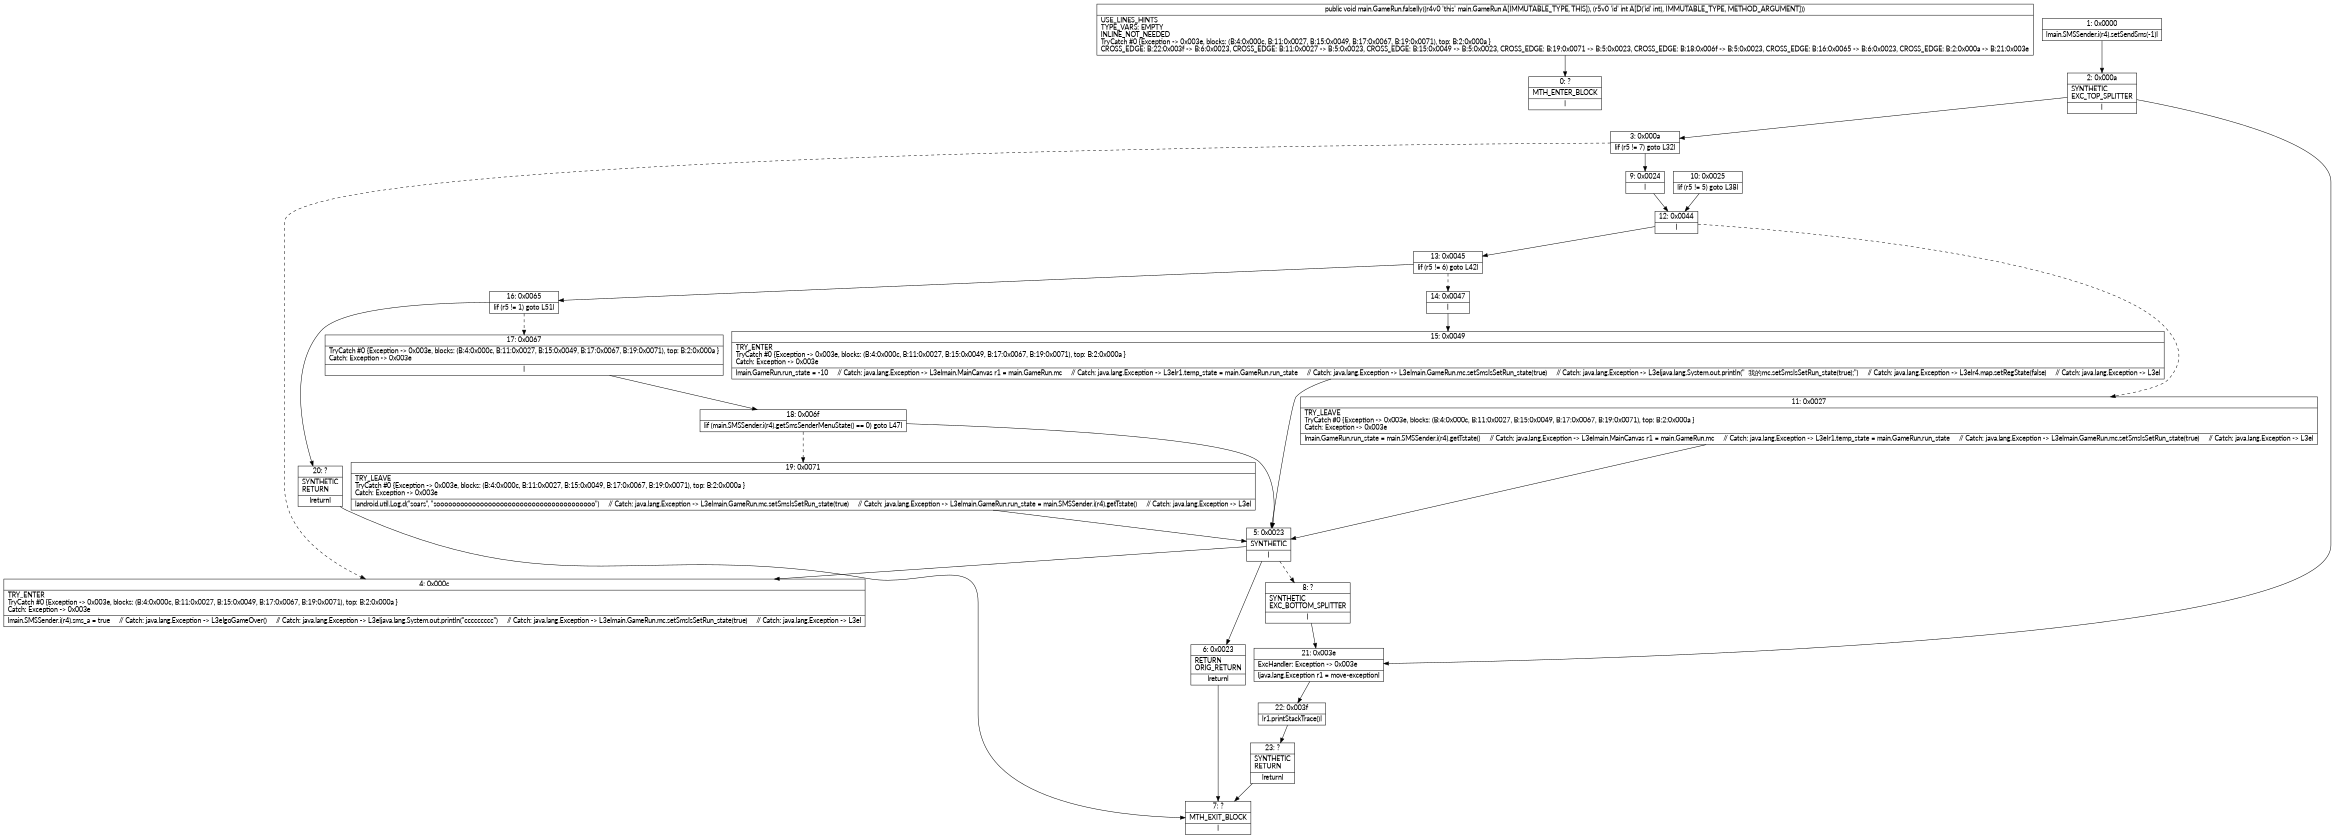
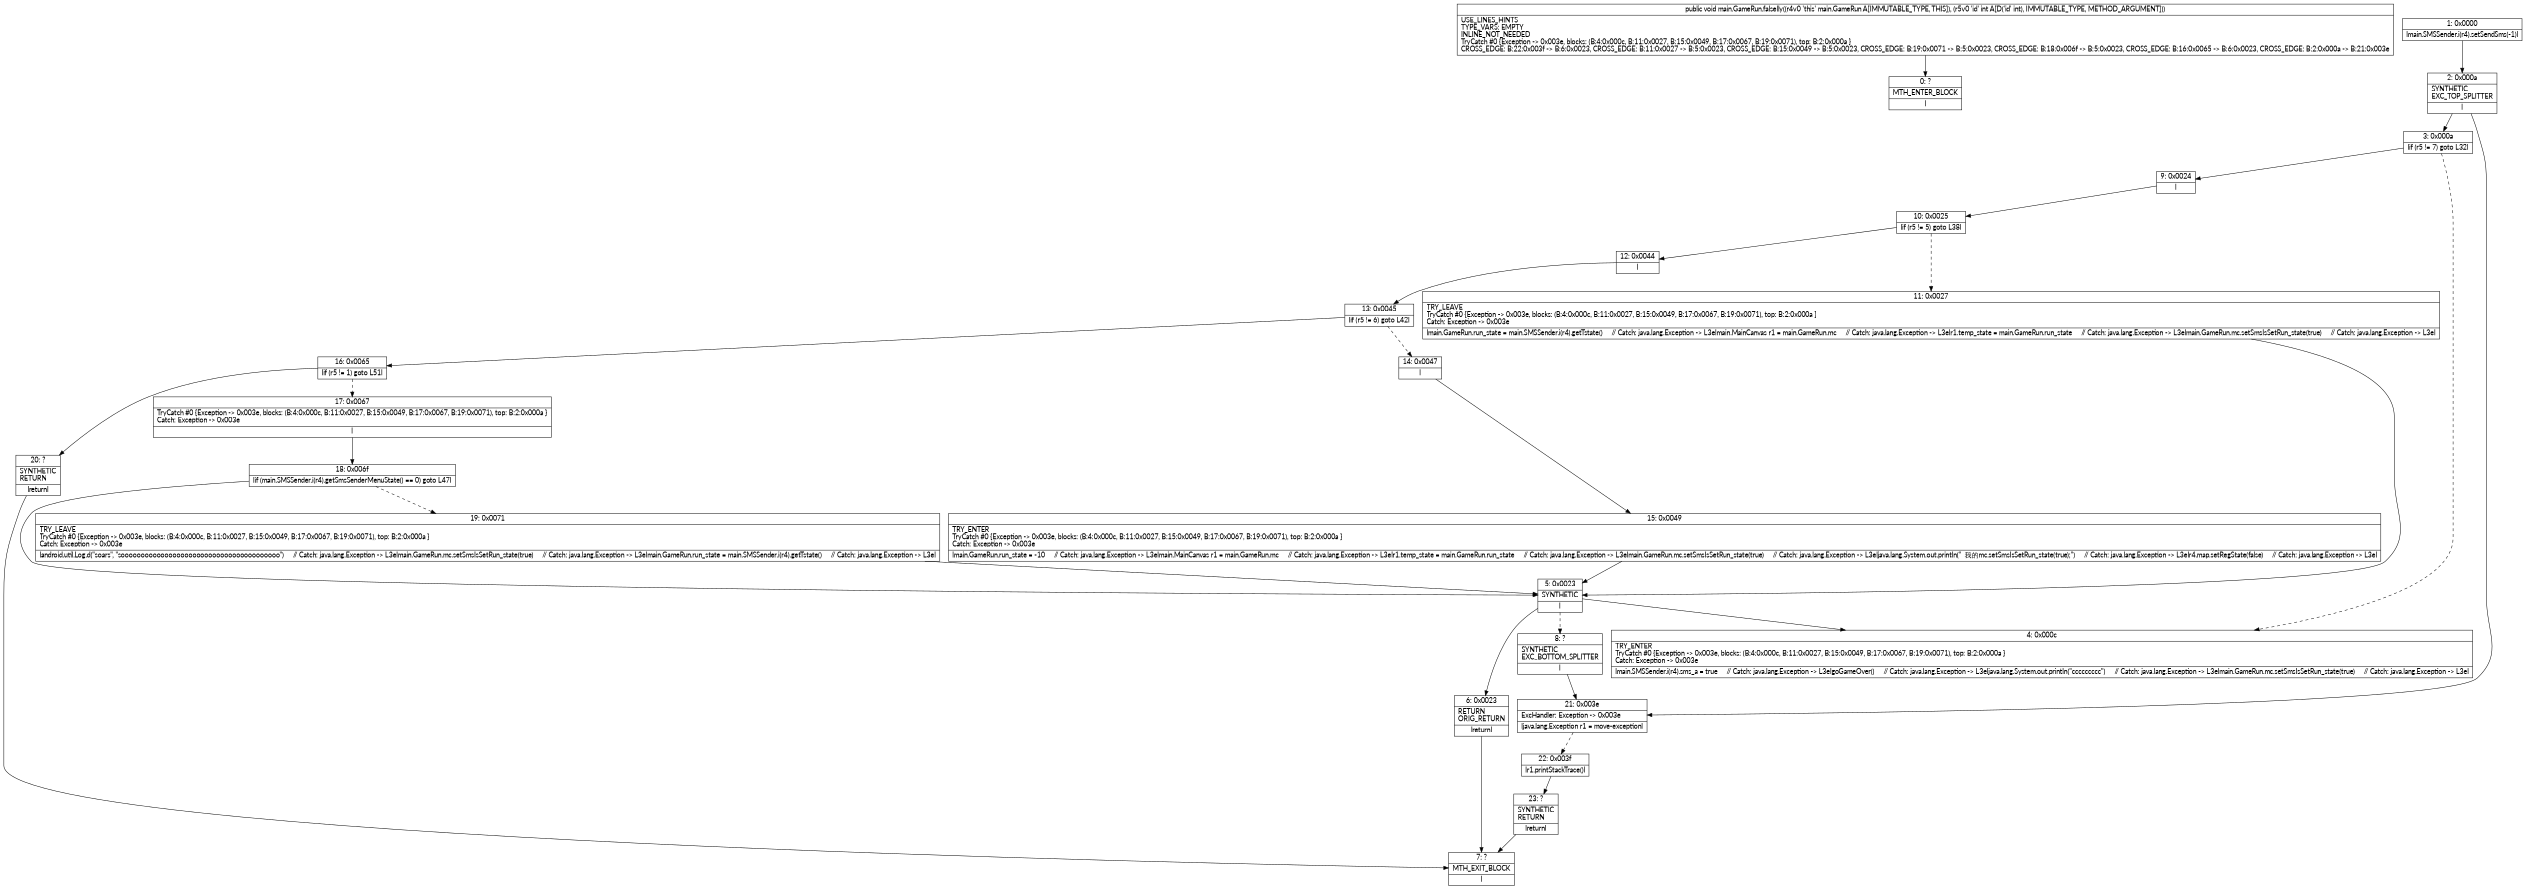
edge "9: 0x0024" -> "12: 0x0044": now "9: 0x0024" -> "10: 0x0025"
edge "12: 0x0044" -> "11: 0x0027": now "10: 0x0025" -> "11: 0x0027"
edge "21: 0x003e" -> "22: 0x003f": style solid -> dashed
